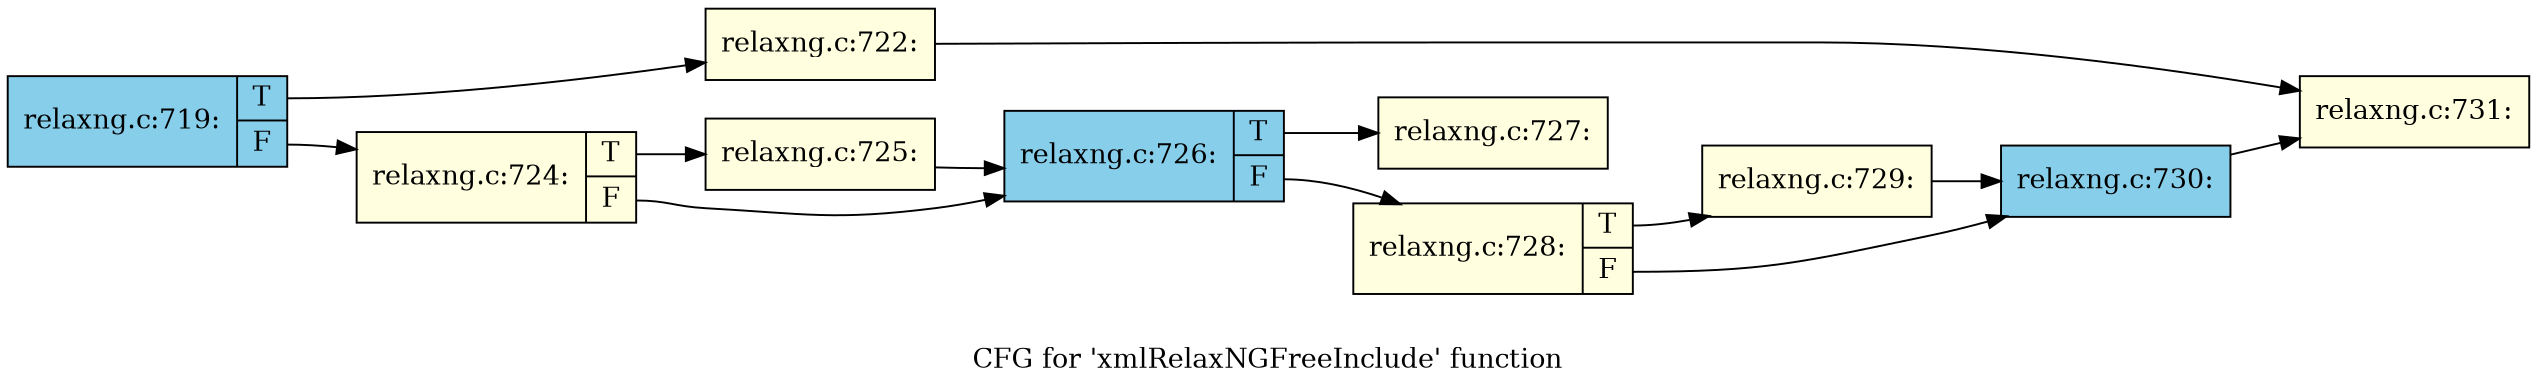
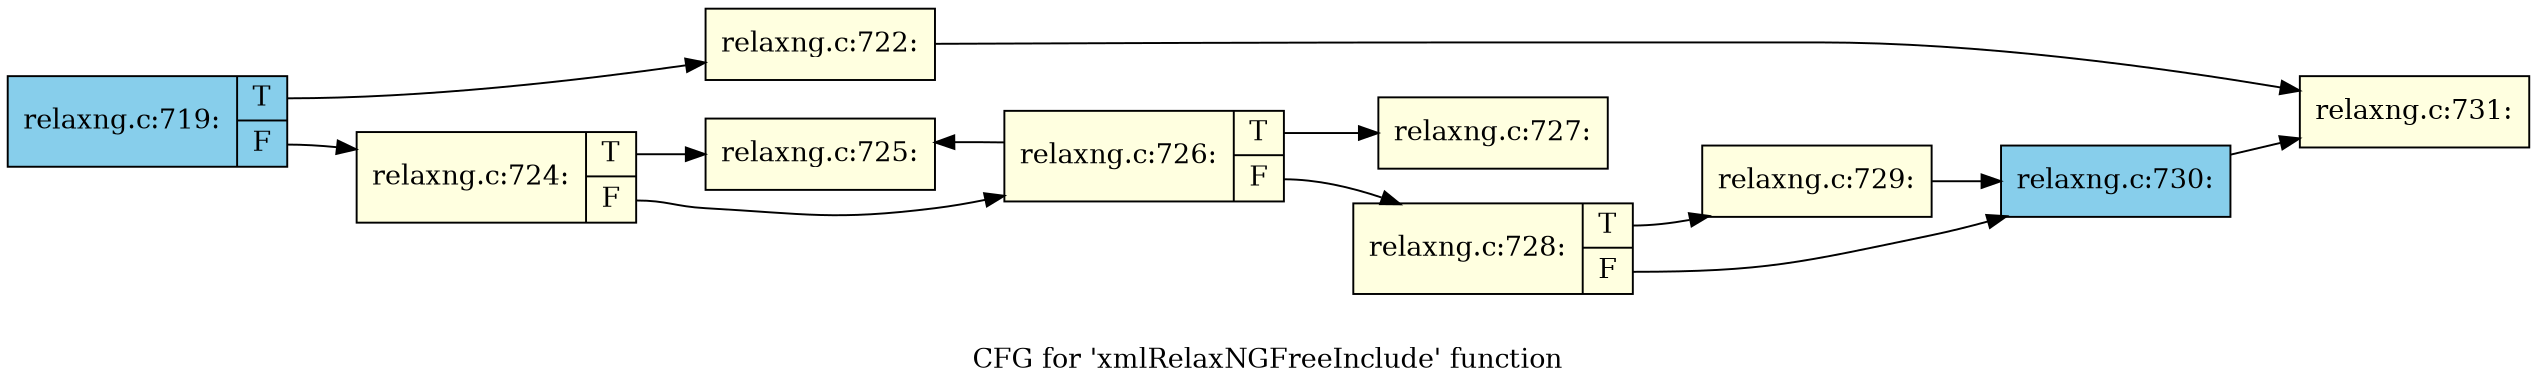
node "relaxng.c:726:": fillcolor skyblue -> lightyellow
edge "relaxng.c:725:" -> "relaxng.c:726:": reversed
